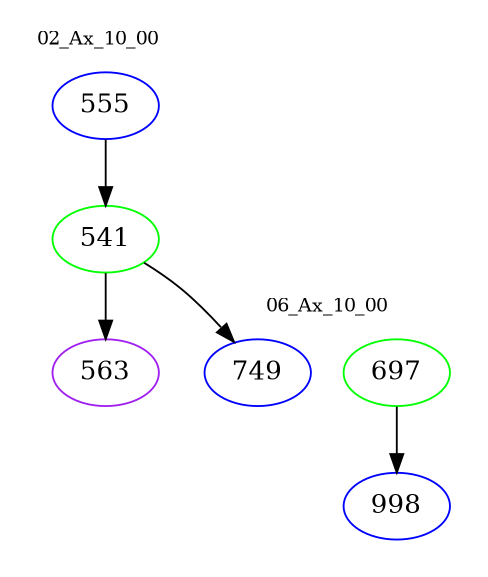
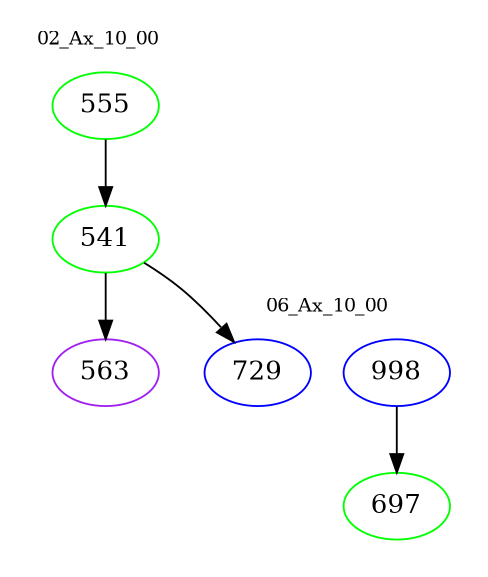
node "555": color blue -> green
node "749": label "749" -> "729"
edge "697" -> "998": reversed
